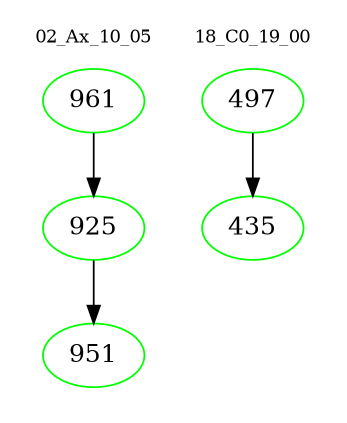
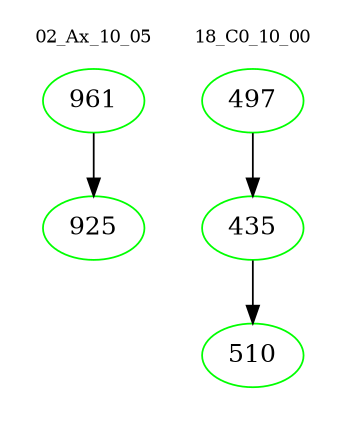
cluster "18_C0_19_00": label "18_C0_19_00" -> "18_C0_10_00"
node "951": removed
node "510": added
